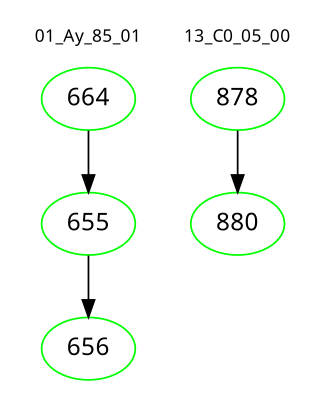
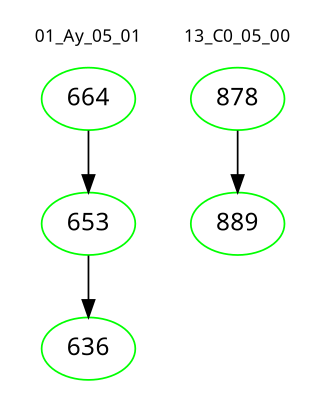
cluster "01_Ay_85_01": label "01_Ay_85_01" -> "01_Ay_05_01"
node "655": label "655" -> "653"
node "880": label "880" -> "889"
node "656": label "656" -> "636"
